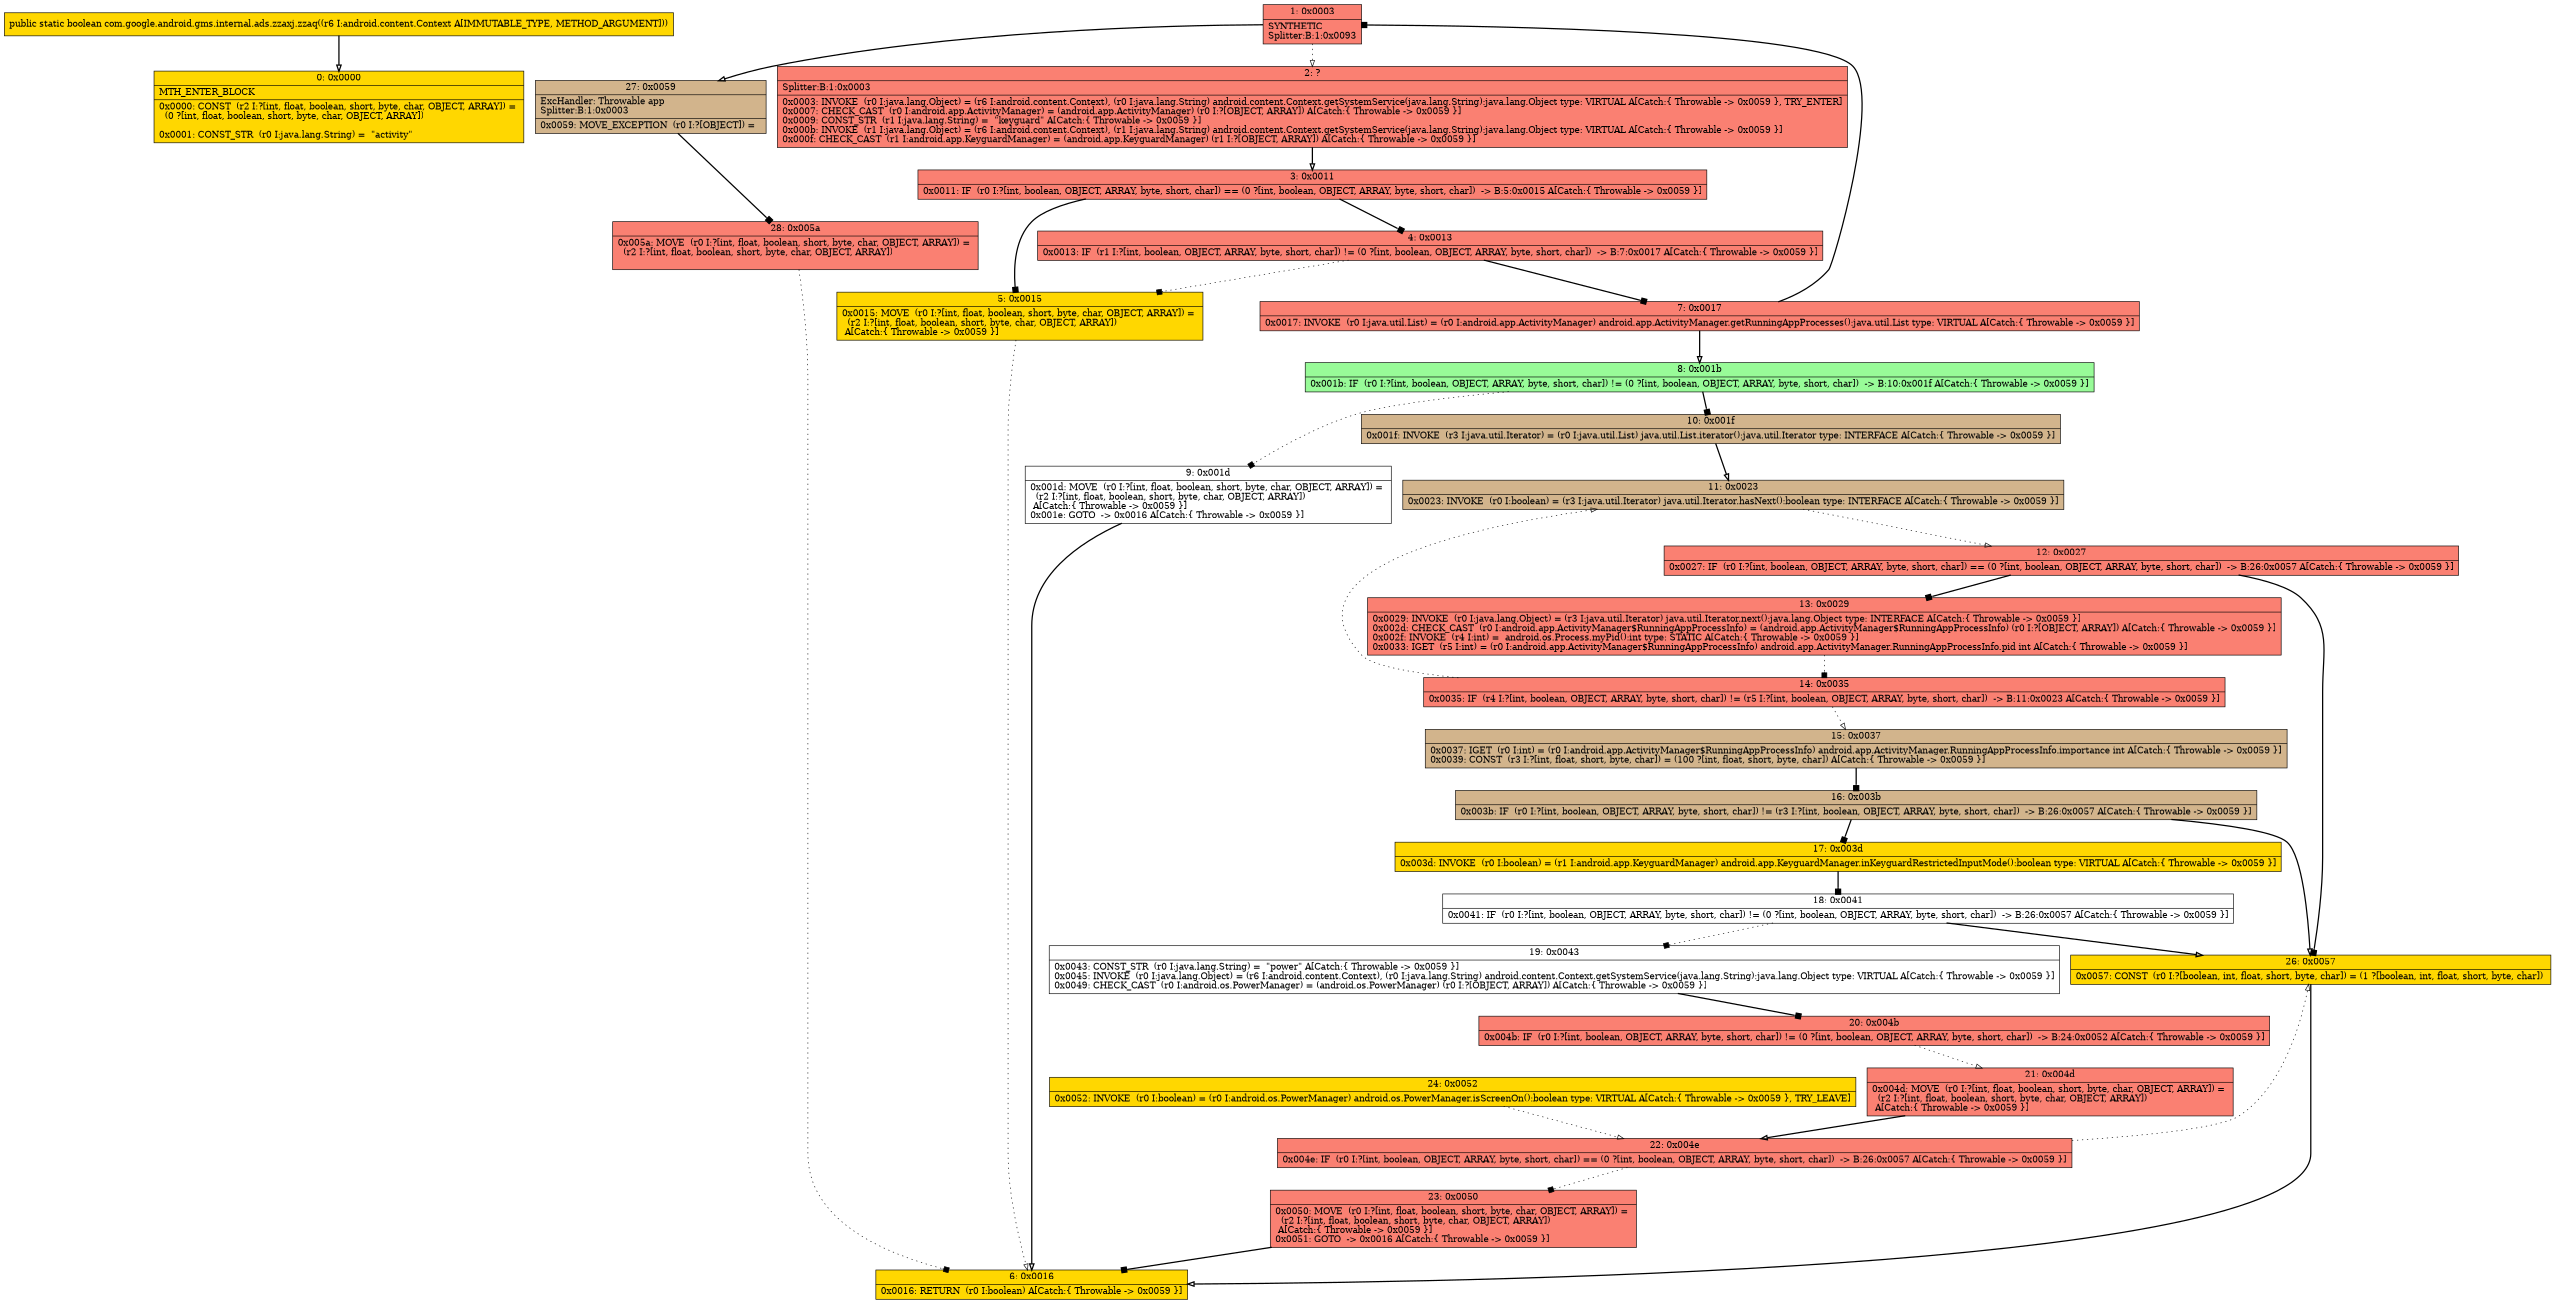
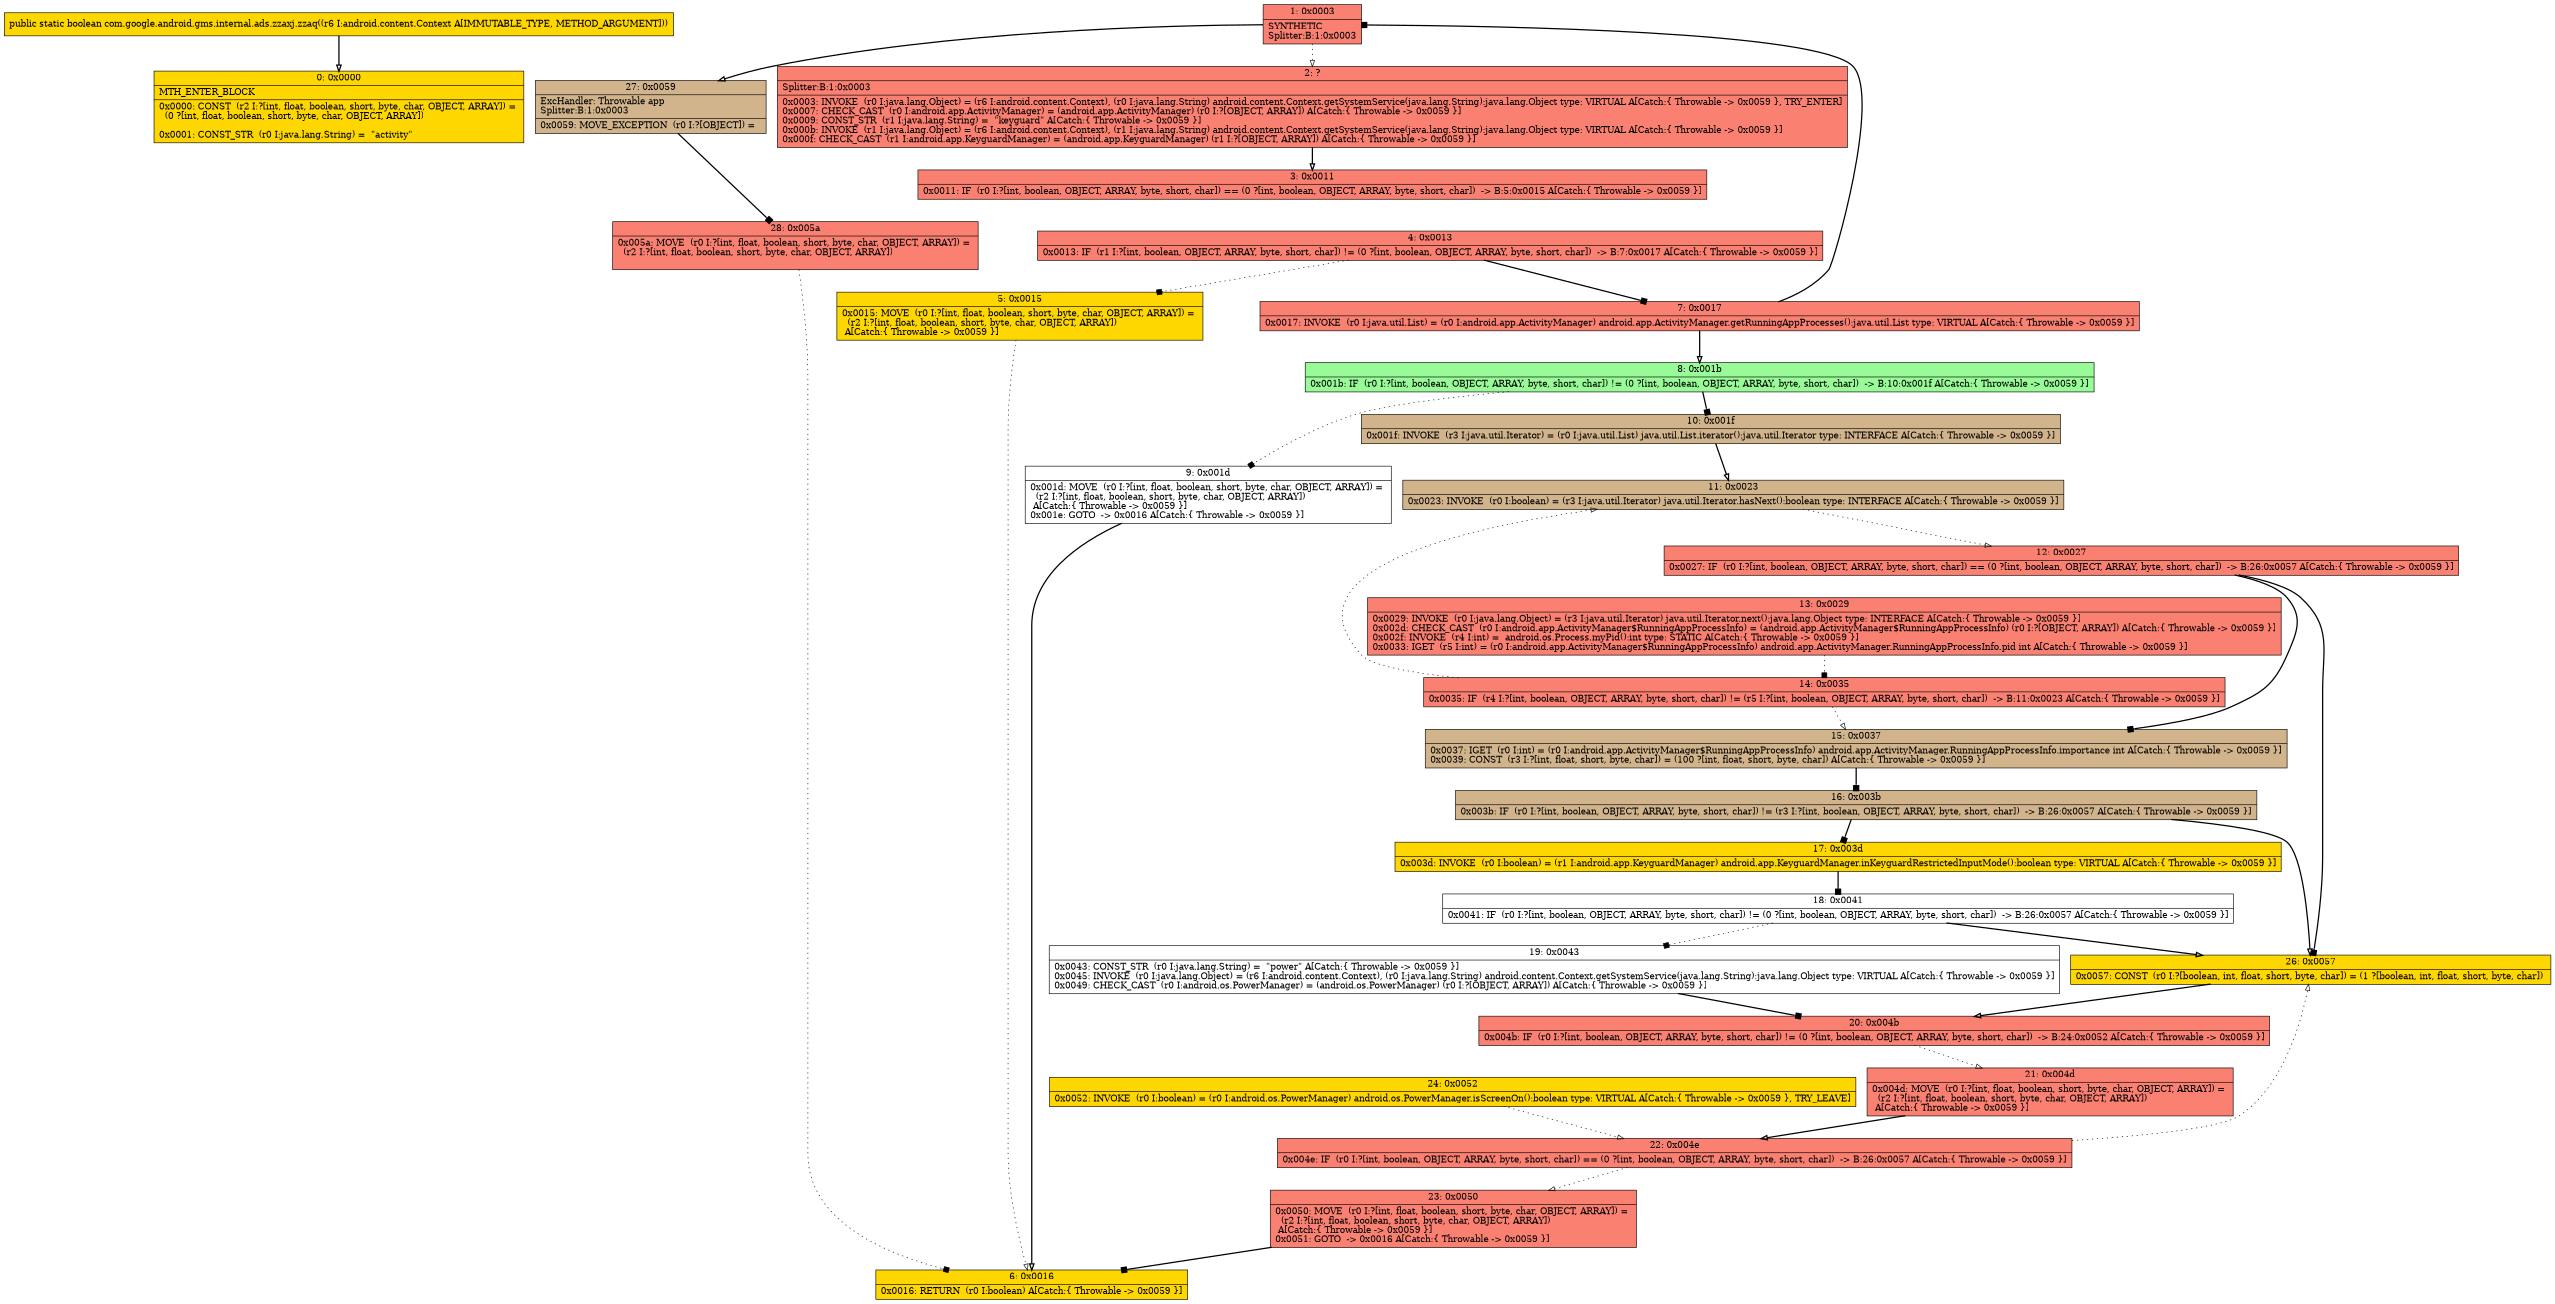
node "1: 0x0003": text "Splitter:B:1:0x0093" -> "Splitter:B:1:0x0003"
edge "3: 0x0011" -> "4: 0x0013": removed
edge "3: 0x0011" -> "5: 0x0015": removed
edge "12: 0x0027" -> "13: 0x0029": now "12: 0x0027" -> "15: 0x0037"
edge "22: 0x004e" -> "23: 0x0050": arrowhead box -> onormal
edge "26: 0x0057" -> "6: 0x0016": now "26: 0x0057" -> "20: 0x004b"
